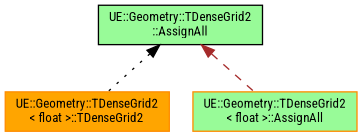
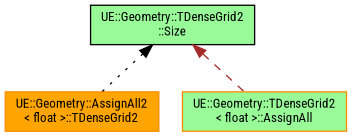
node "UE::Geometry::TDenseGrid2 ::AssignAll": label "UE::Geometry::TDenseGrid2 ::AssignAll" -> "UE::Geometry::TDenseGrid2 ::Size"
node "UE::Geometry::TDenseGrid2 < float >::TDenseGrid2": label "UE::Geometry::TDenseGrid2 < float >::TDenseGrid2" -> "UE::Geometry::AssignAll2 < float >::TDenseGrid2"
